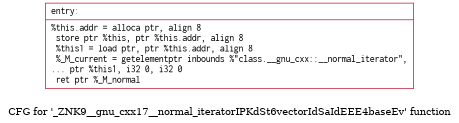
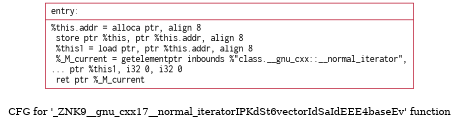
node "entry:": text "ret ptr %_M_normal" -> "ret ptr %_M_current"
